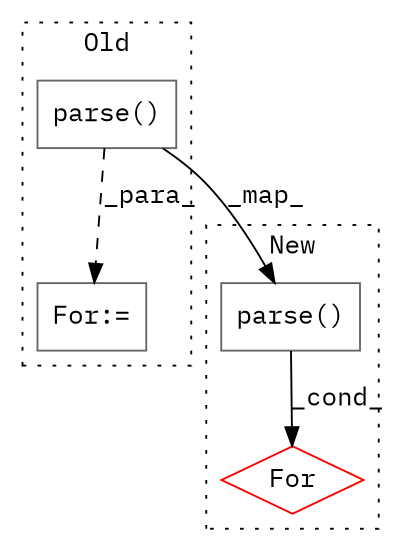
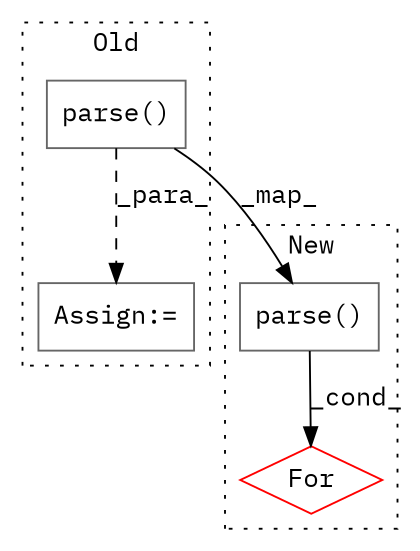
node "For:=": label "For:=" -> "Assign:="
